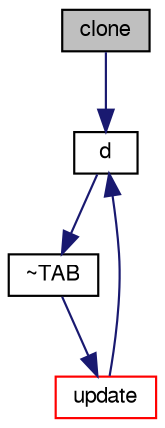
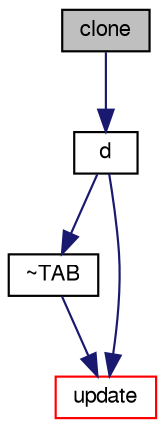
edge "update" -> "d": reversed
